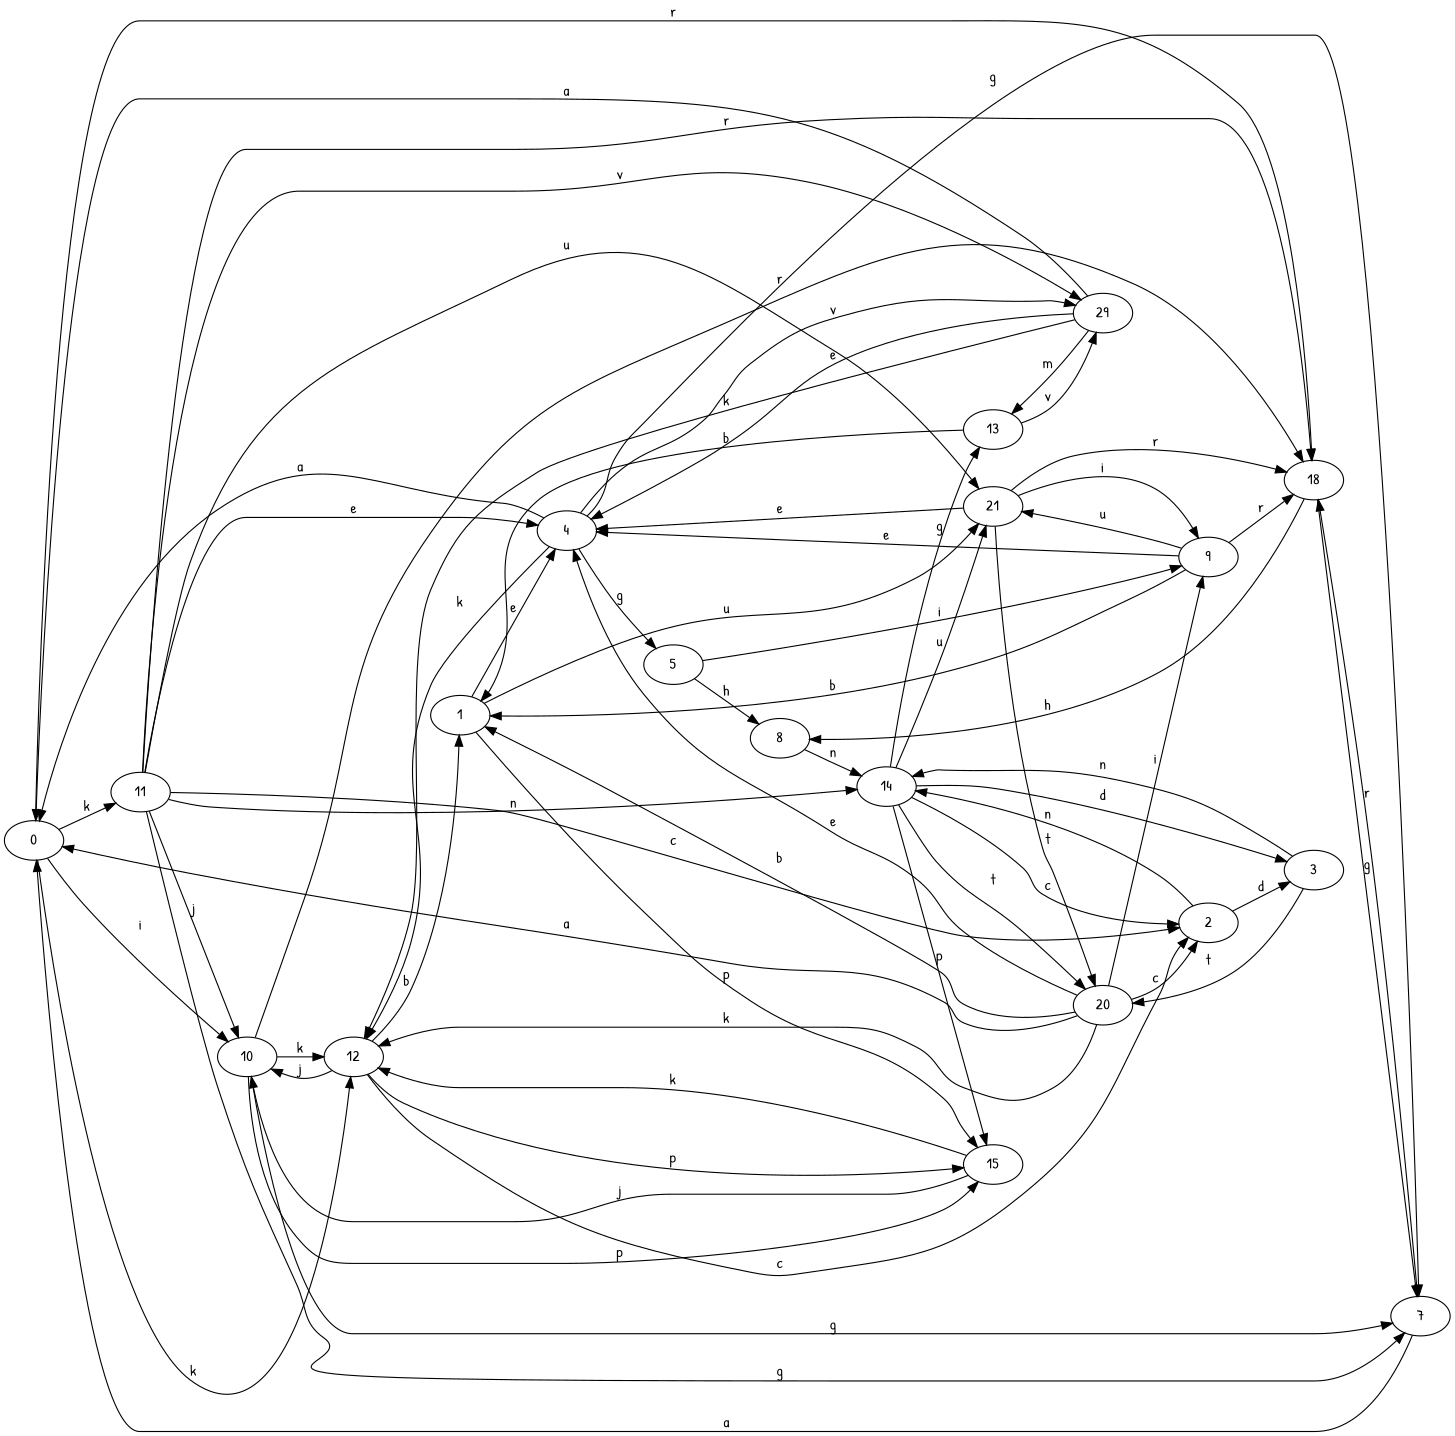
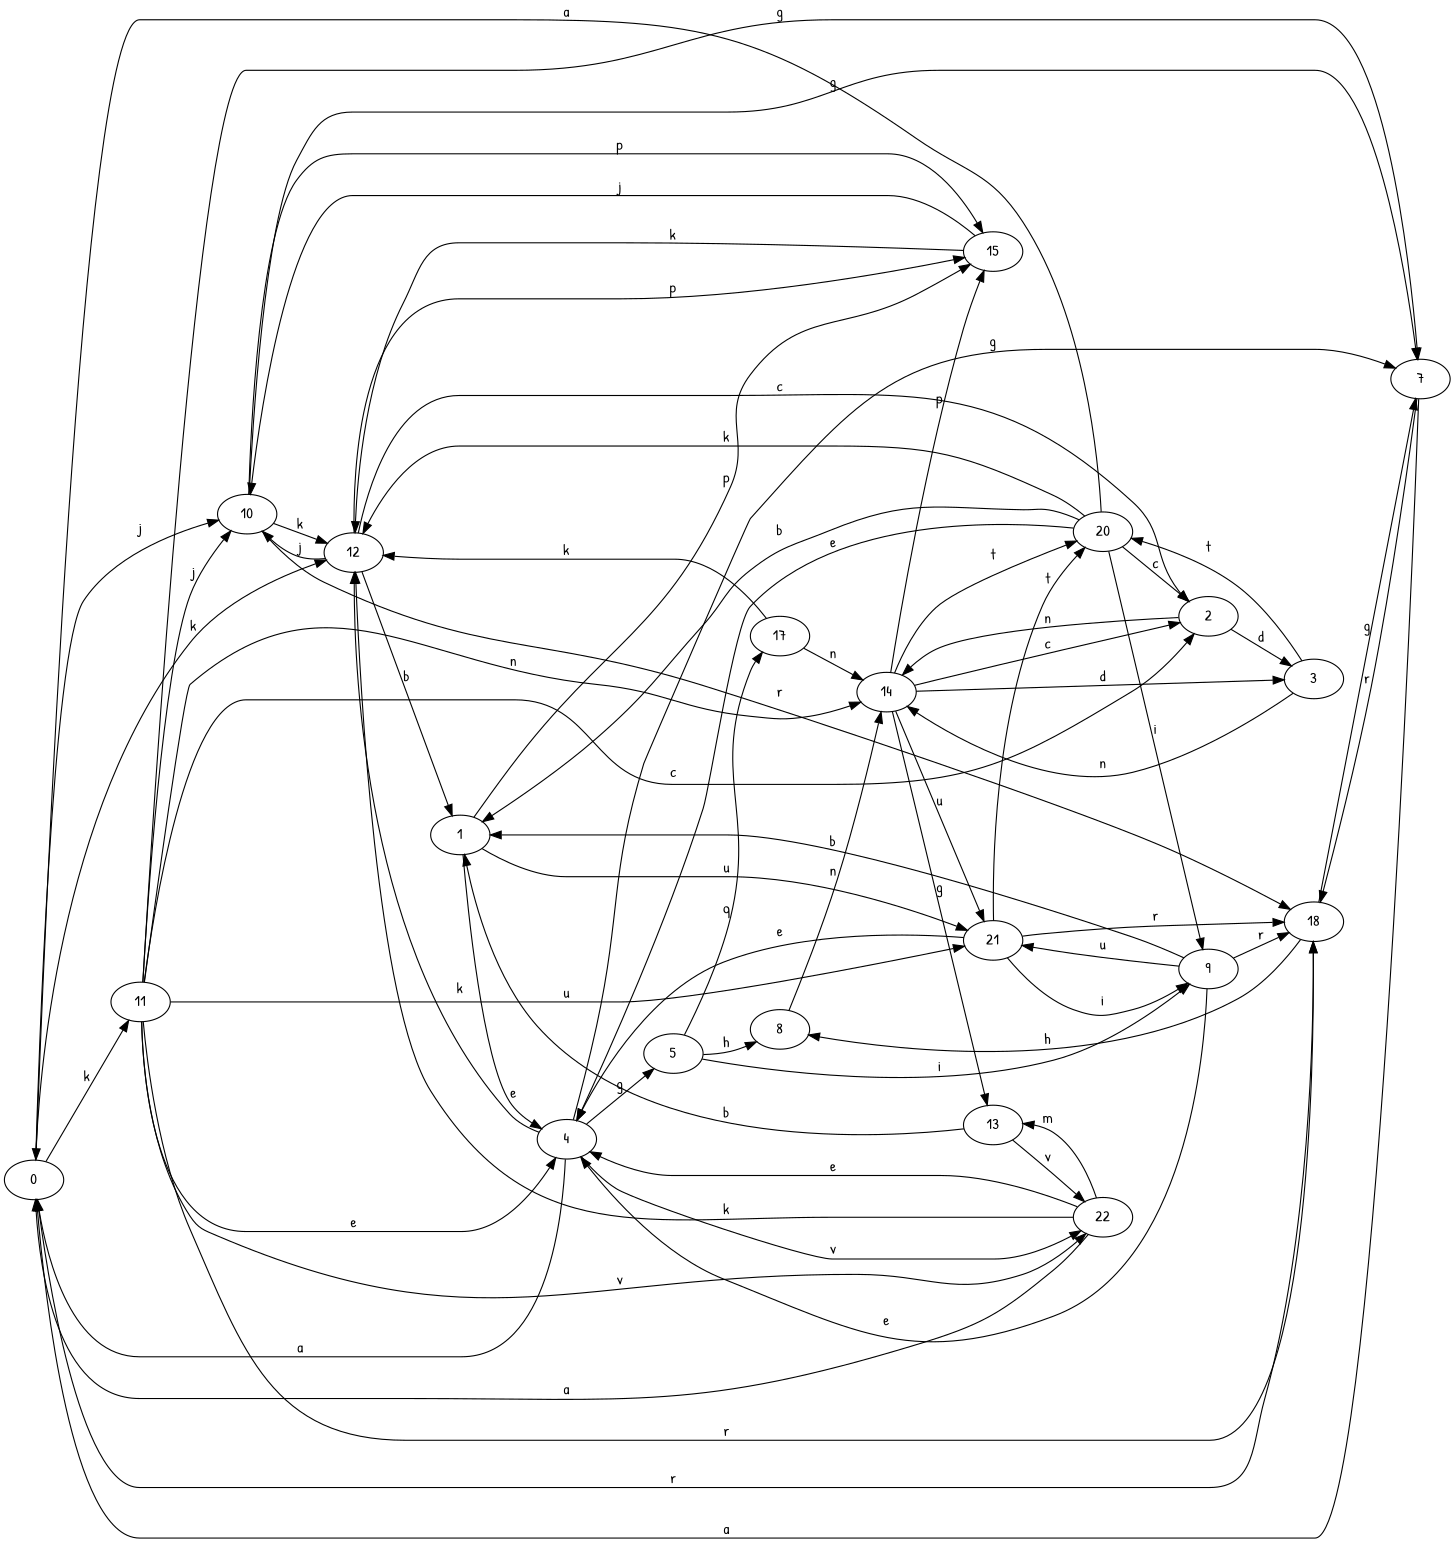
node "29": label "29" -> "22"
node "17": added
edge "0" -> "10": label "i" -> "j"
